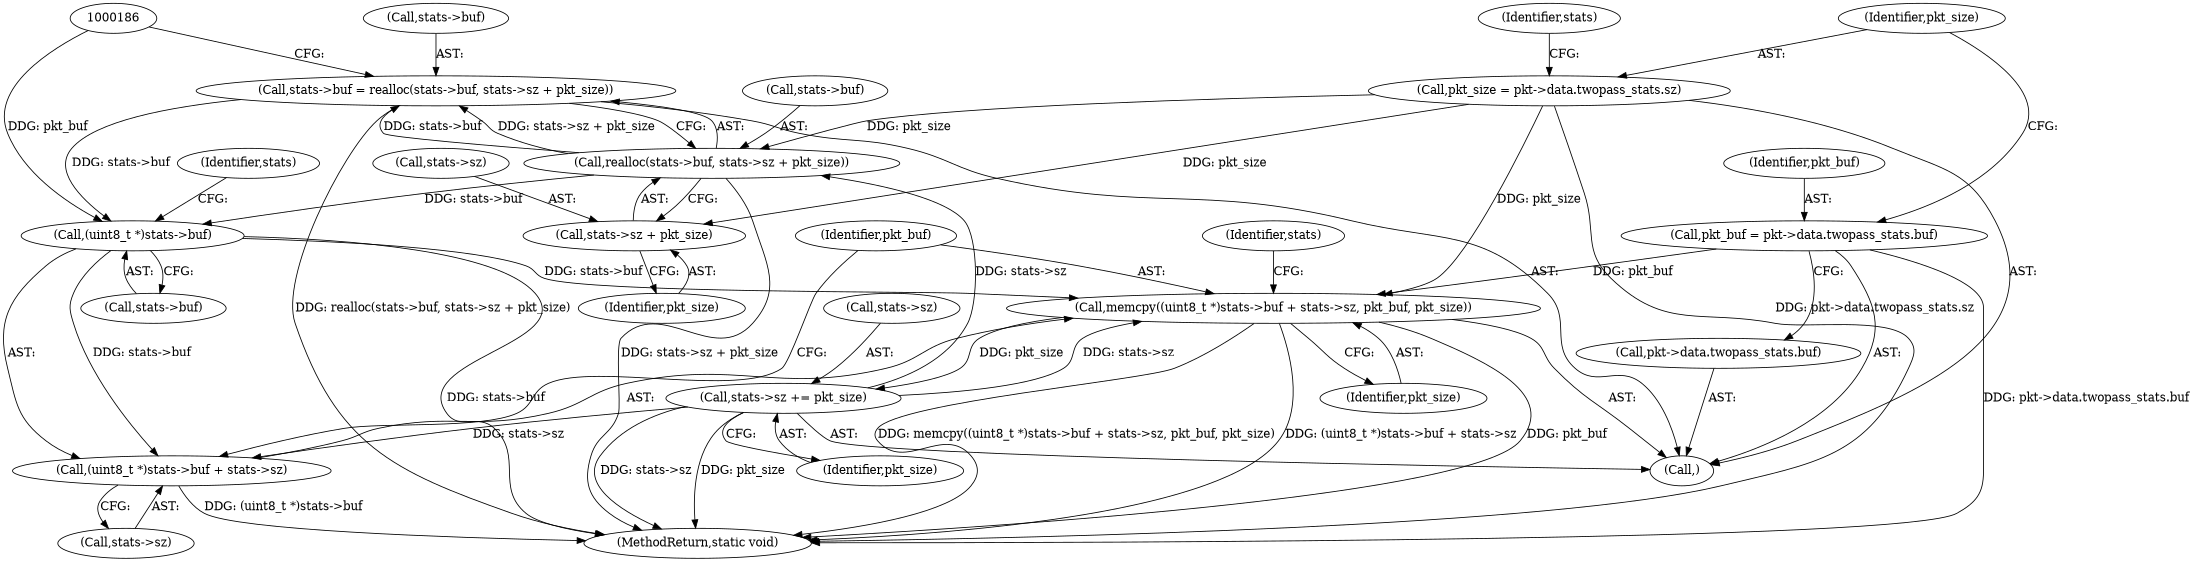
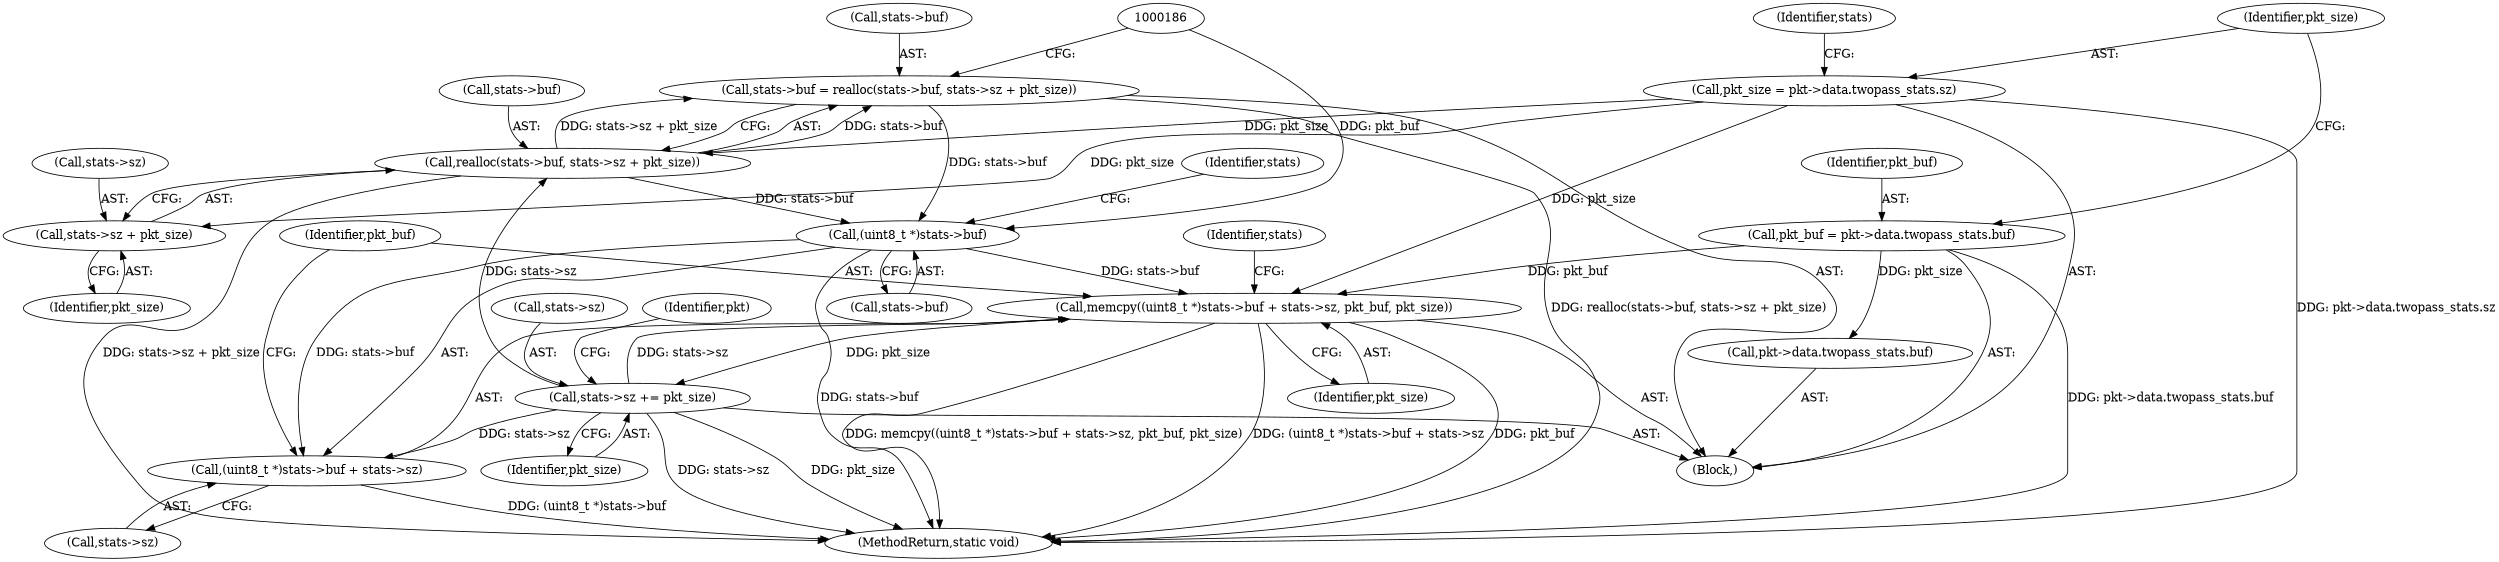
edge "(Call,pkt_buf = pkt->data.twopass_stats.buf)" -> "(Call,pkt->data.twopass_stats.buf)": label "CFG: " -> "DDG: pkt_size"
node "(Identifier,pkt)": added
node "(Call,)": label "(Call,)" -> "(Block,)"
